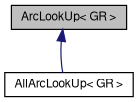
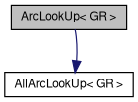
edge "AllArcLookUp< GR >" -> "ArcLookUp< GR >": reversed
